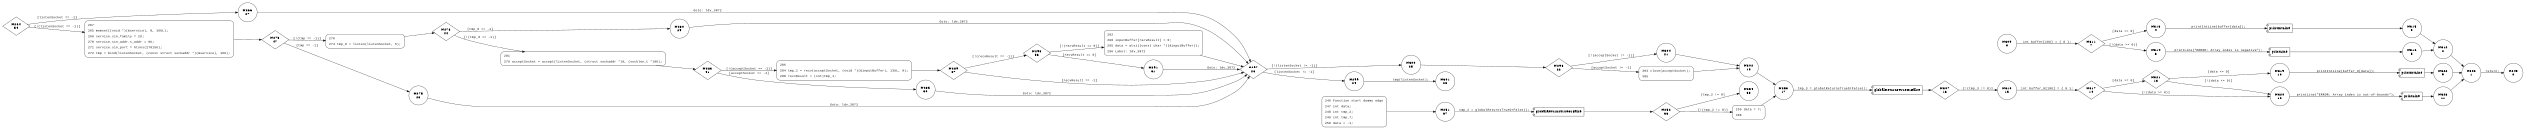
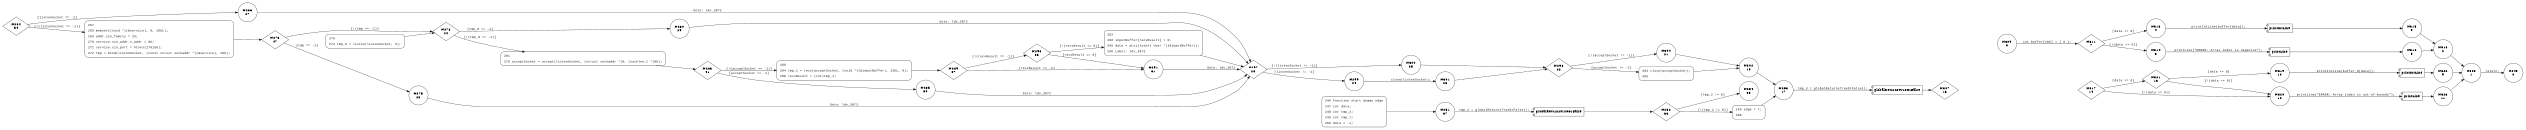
node "267": text "service.sin_family = 2U;" -> "addr.sin_family = 2U;"
edge "N273 47" -> "276": now "N273 47" -> "N278 44"
edge "N301 23" -> "N298 22": added
edge "N299 24" -> "N301 23": label "tmp(listenSocket);" -> "close(listenSocket);"
edge "N289 37" -> "N297 26": now "N289 37" -> "N291 31"
node "N310 15": removed
node "255": text "data = 7;" -> "edge = 7;"
